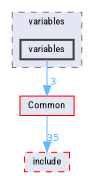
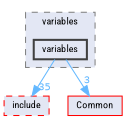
edge "Common" -> "include": now "variables" -> "include"
